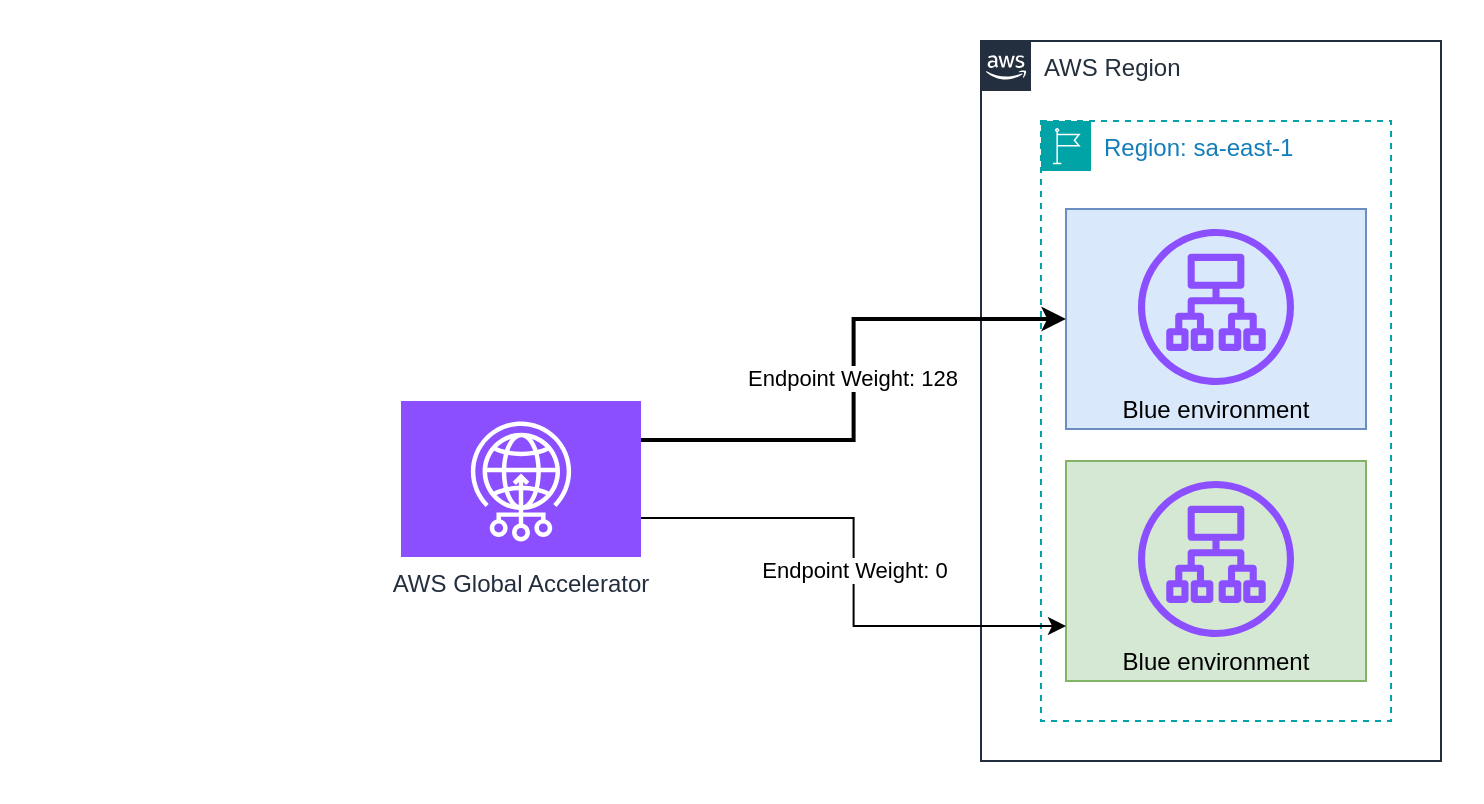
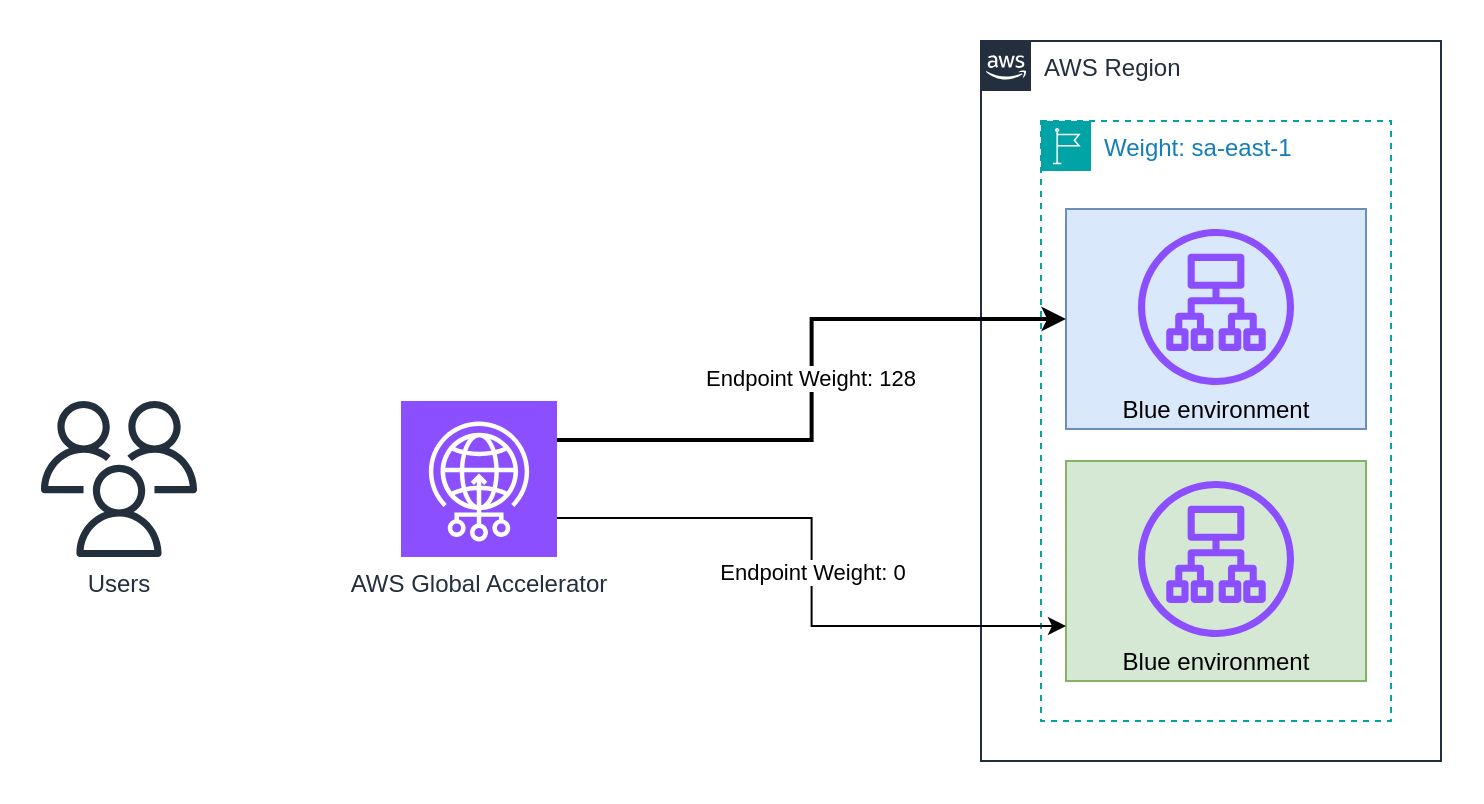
node "Region: sa-east-1": label "Region: sa-east-1" -> "Weight: sa-east-1"
node "Users": added
node "AWS Global Accelerator": size 240x156 -> 156x156
